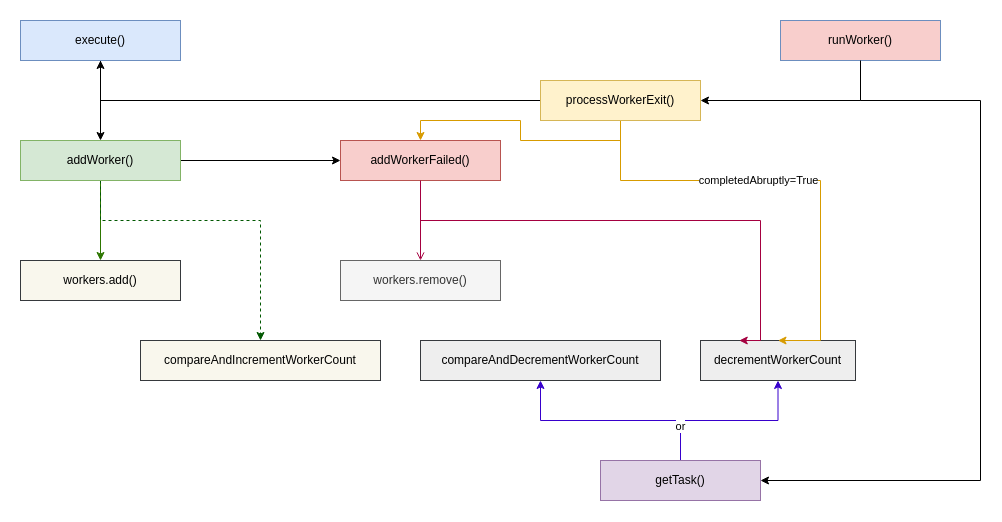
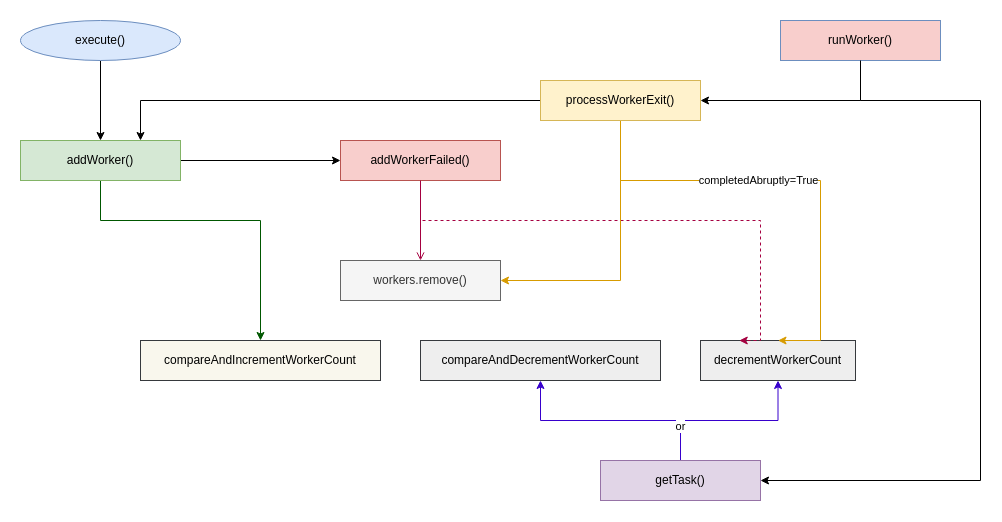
node "execute()": shape rectangle -> ellipse
edge "processWorkerExit()" -> "execute()": now "processWorkerExit()" -> "addWorker()"
edge "processWorkerExit()" -> "addWorkerFailed()": now "processWorkerExit()" -> "workers.remove()"
edge "addWorker()" -> "compareAndIncrementWorkerCount": style dashed -> solid
edge "addWorkerFailed()" -> "decrementWorkerCount": style solid -> dashed
edge "addWorker()" -> "workers.add()": removed
node "workers.add()": removed
